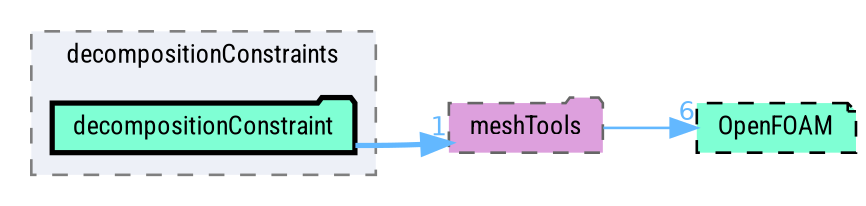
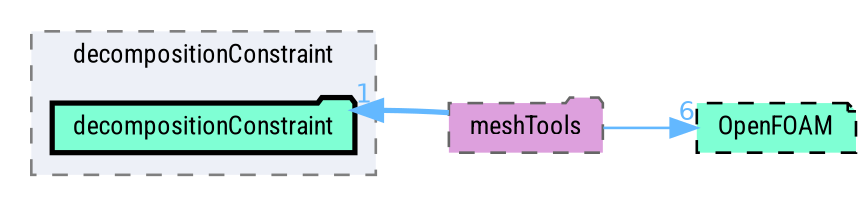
cluster "decompositionConstraints": label "decompositionConstraints" -> "decompositionConstraint"
edge "decompositionConstraint" -> "meshTools": reversed
